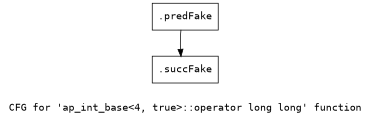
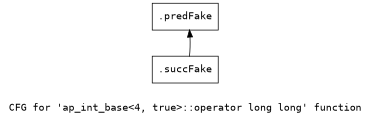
edge ".predFake" -> ".succFake": reversed
